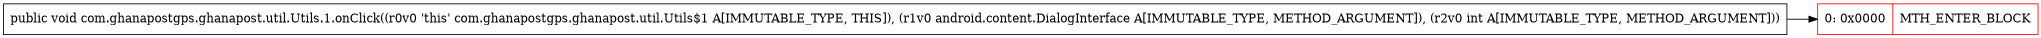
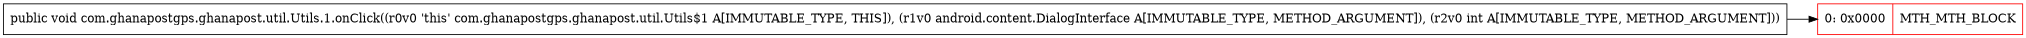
node "0: 0x0000": text "MTH_ENTER_BLOCK" -> "MTH_MTH_BLOCK"
